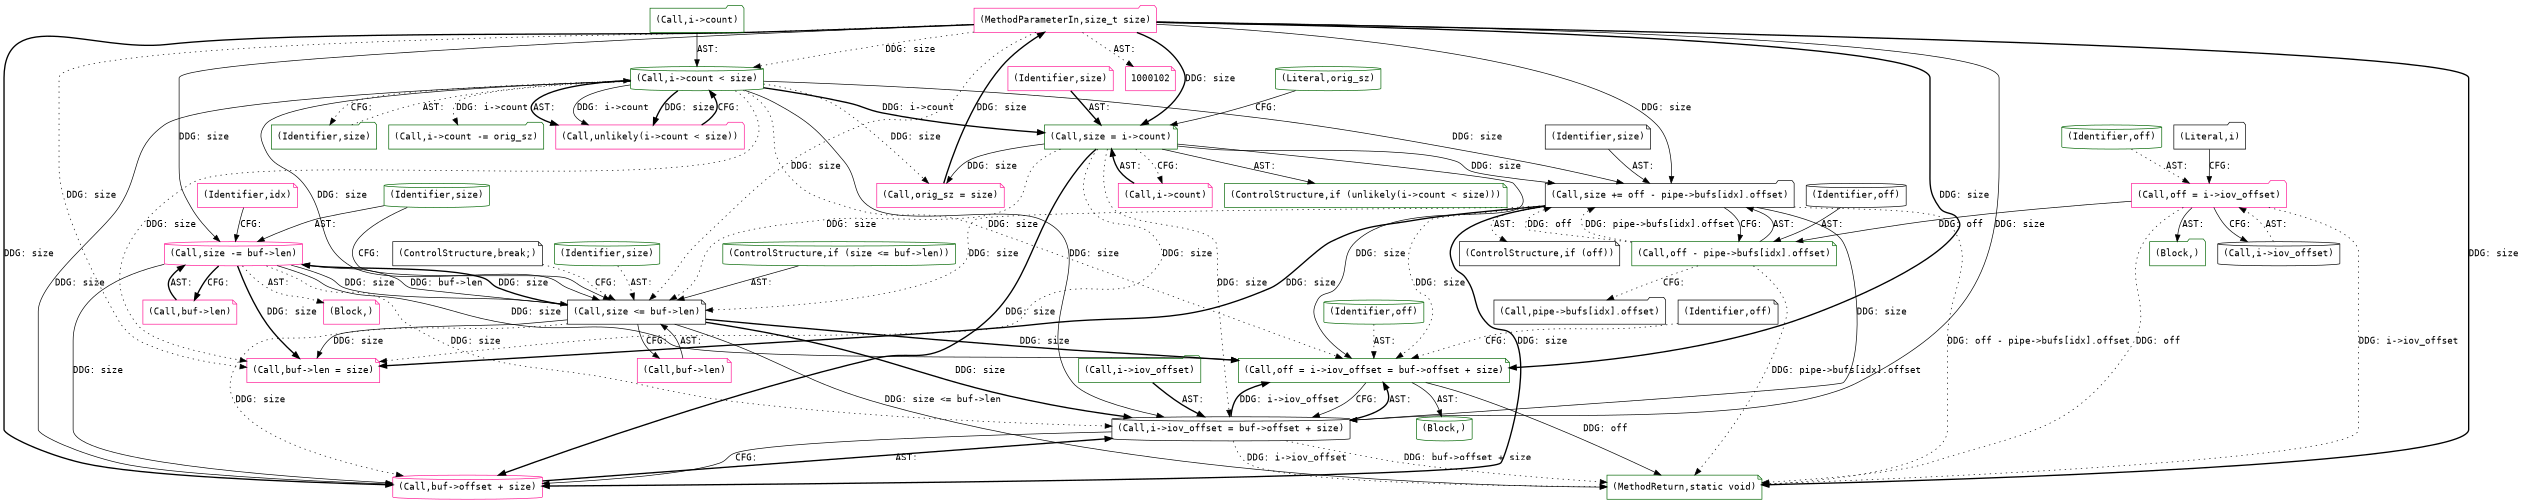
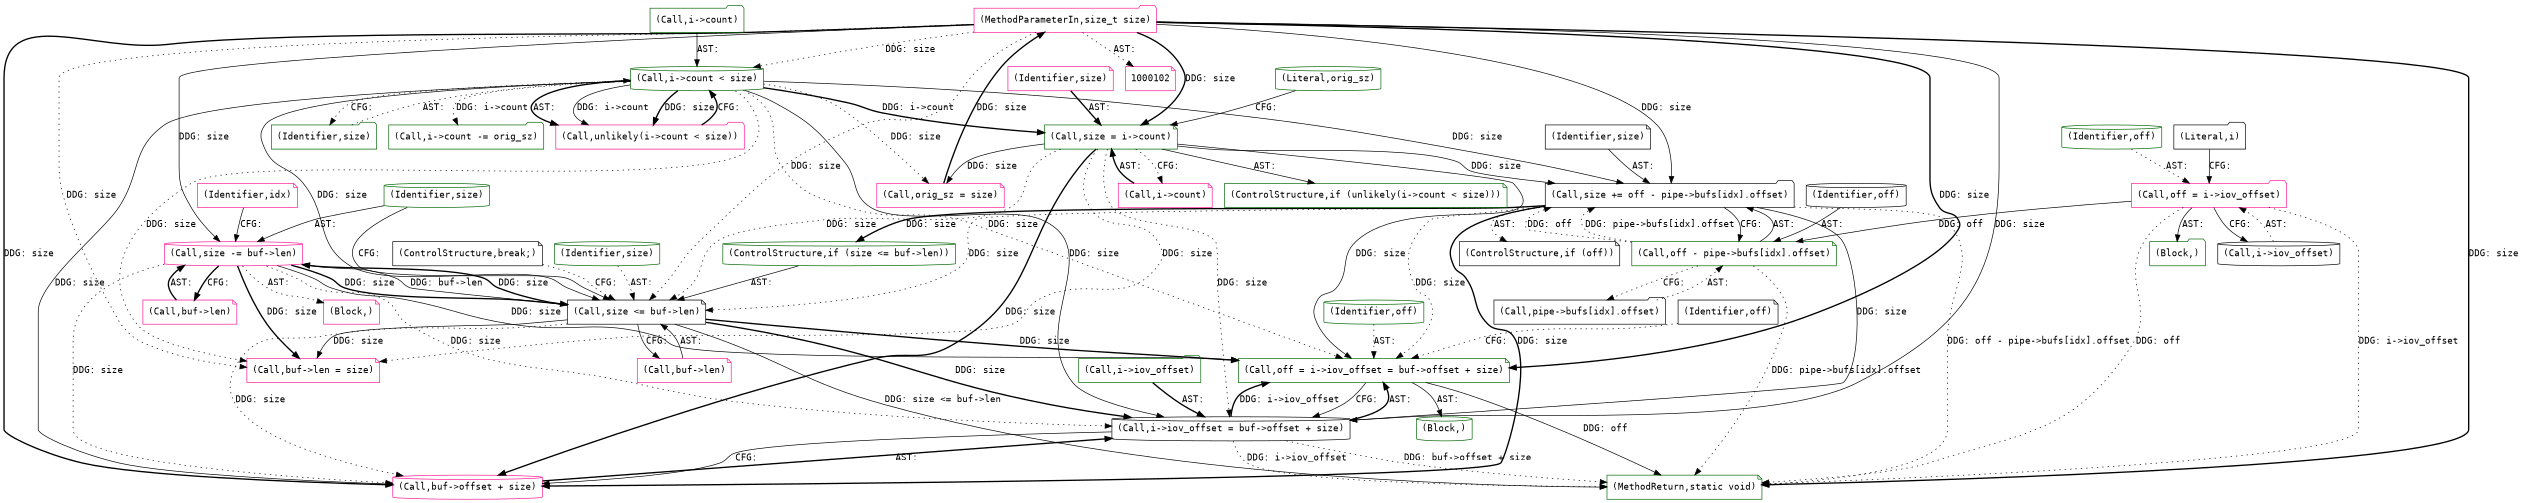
edge "(Call,pipe->bufs[idx].offset)" -> "(Call,off - pipe->bufs[idx].offset)": added, label "AST:"
edge "(Call,size -= buf->len)" -> "(Call,size <= buf->len)": style solid -> bold
edge "(Call,size += off - pipe->bufs[idx].offset)" -> "(Call,buf->len = size)": now "(Call,size += off - pipe->bufs[idx].offset)" -> "(ControlStructure,if (size <= buf->len))"
edge "(Call,size -= buf->len)" -> "(Call,buf->offset + size)": style solid -> dotted
